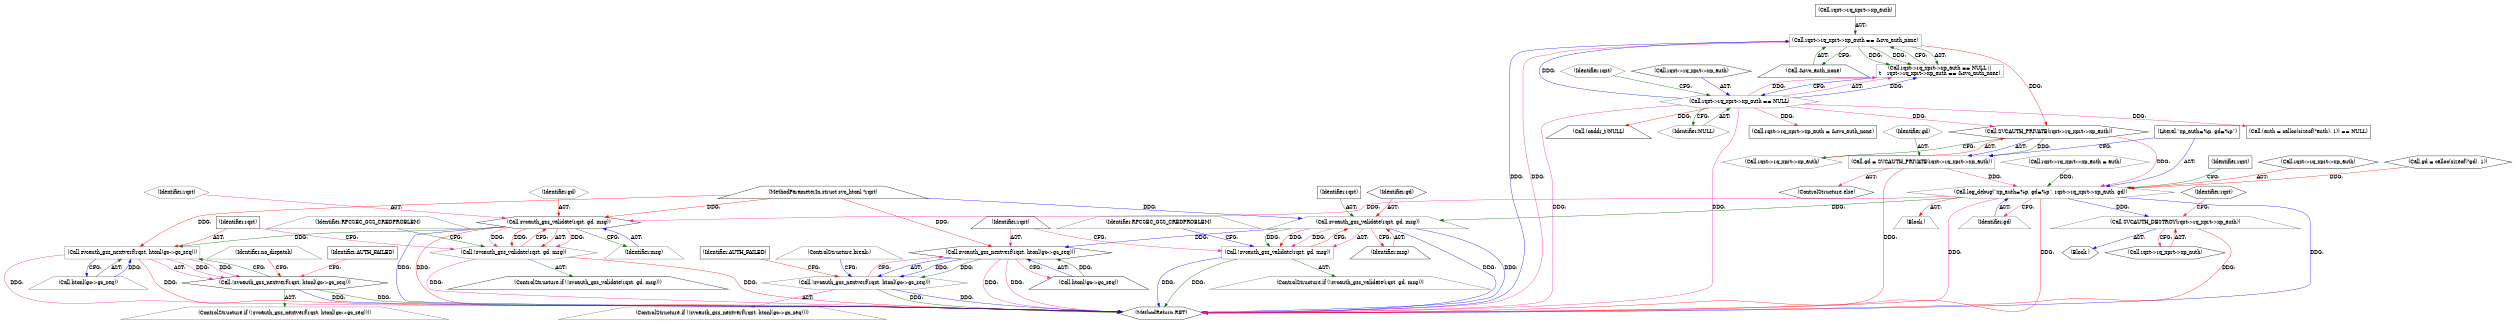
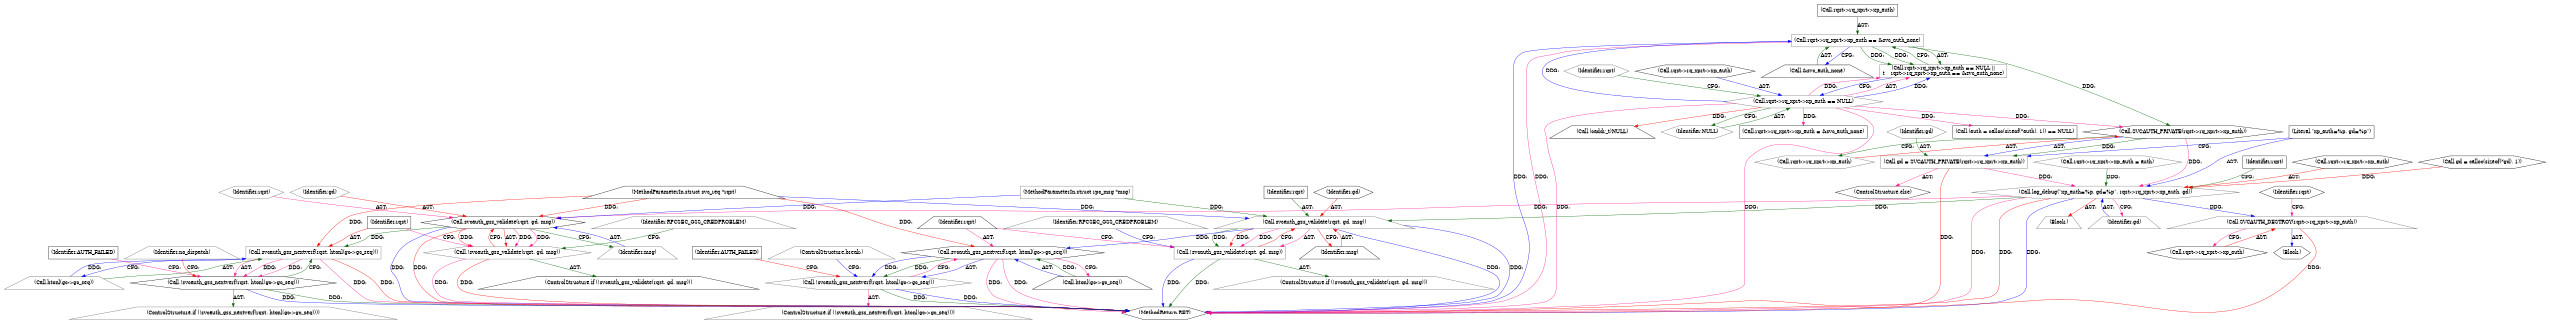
edge "(Call,rqst->rq_xprt->xp_auth == &svc_auth_none)" -> "(Call,&svc_auth_none)": color darkgreen -> blue
edge "(Call,rqst->rq_xprt->xp_auth == &svc_auth_none)" -> "(Call,SVCAUTH_PRIVATE(rqst->rq_xprt->xp_auth))": color red -> darkgreen
node "(MethodParameterIn,struct svc_htonl *rqst)": label "(MethodParameterIn,struct svc_htonl *rqst)" -> "(MethodParameterIn,struct svc_req *rqst)"
node "(MethodParameterIn,struct rpc_msg *msg)": added
